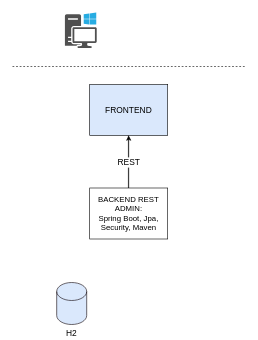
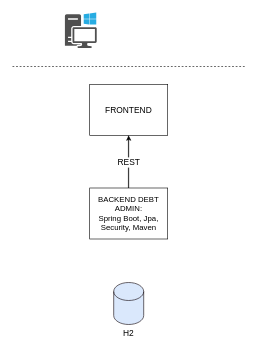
node "FRONTEND": fillcolor #dae8fc -> #ffffff
node "BACKEND REST ADMIN: Spring Boot, Jpa, Security, Maven": label "BACKEND REST ADMIN: Spring Boot, Jpa, Security, Maven" -> "BACKEND DEBT ADMIN: Spring Boot, Jpa, Security, Maven"
node "H2": moved (72, 303) -> (129, 303)
